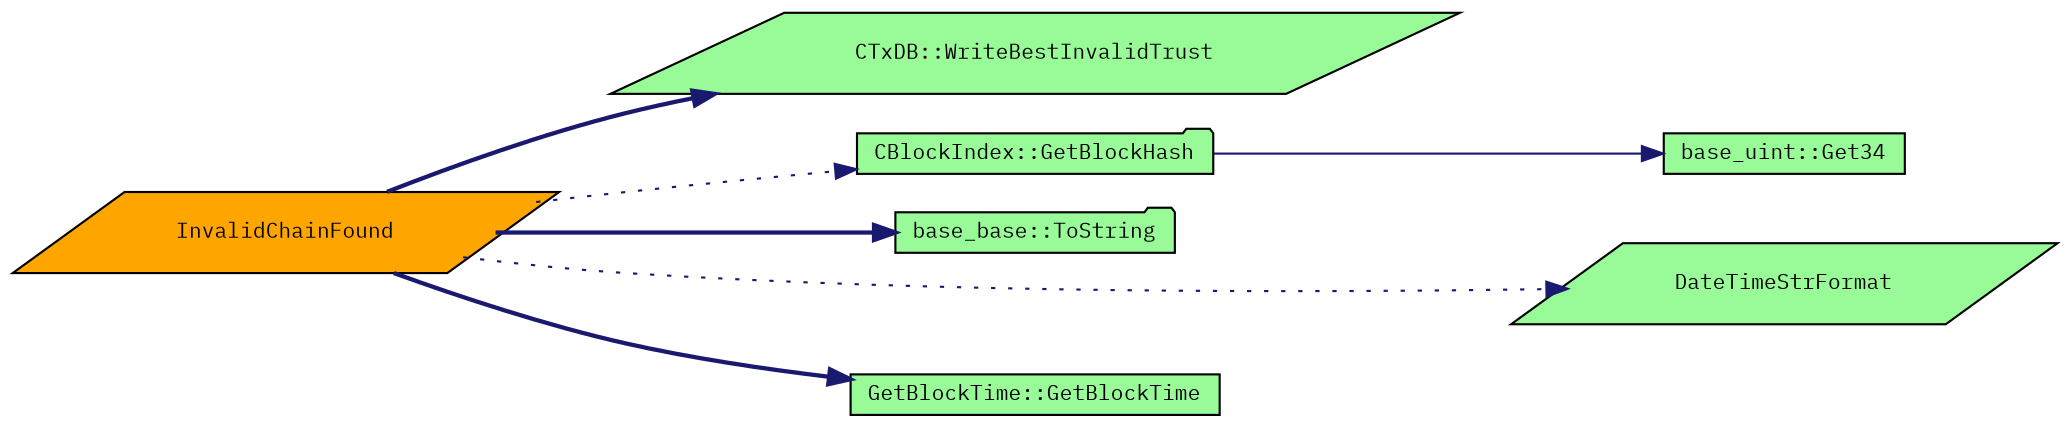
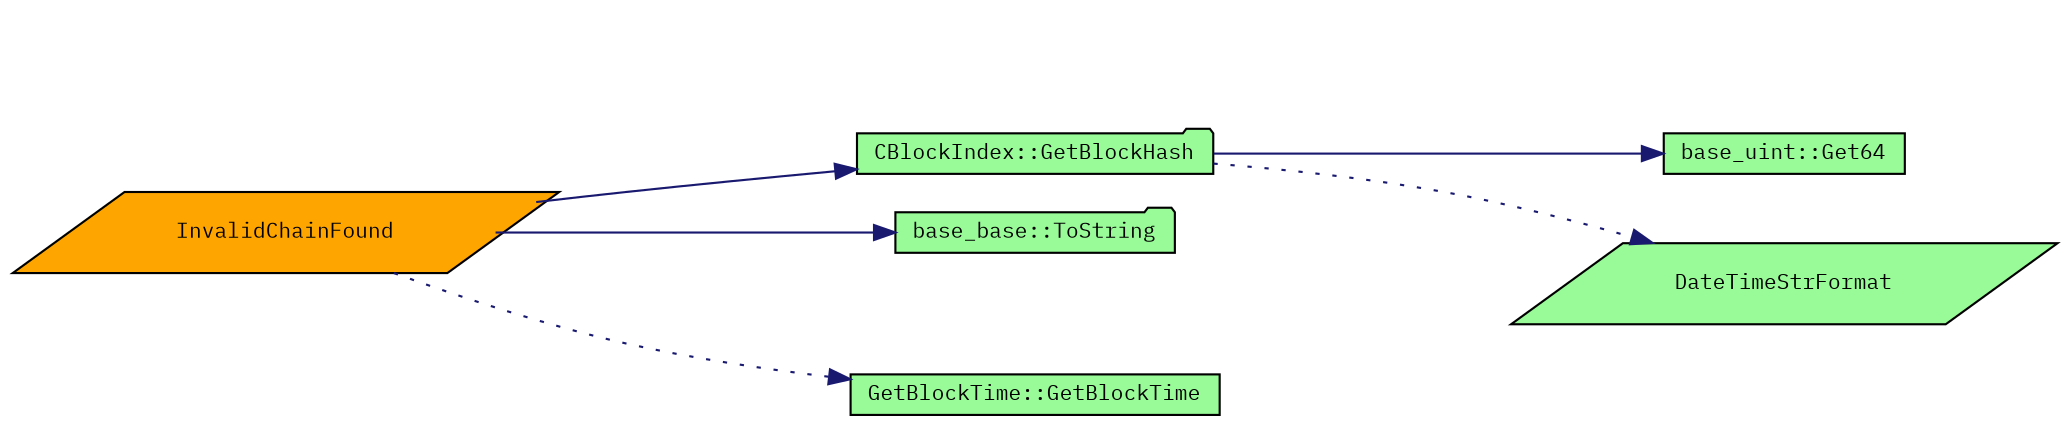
node "CTxDB::WriteBestInvalidTrust": removed
node "base_uint::Get34": label "base_uint::Get34" -> "base_uint::Get64"
edge "InvalidChainFound" -> "CBlockIndex::GetBlockHash": style dotted -> solid
edge "InvalidChainFound" -> "base_base::ToString": style bold -> solid
edge "InvalidChainFound" -> "DateTimeStrFormat": now "CBlockIndex::GetBlockHash" -> "DateTimeStrFormat"
edge "InvalidChainFound" -> "GetBlockTime::GetBlockTime": style bold -> dotted
